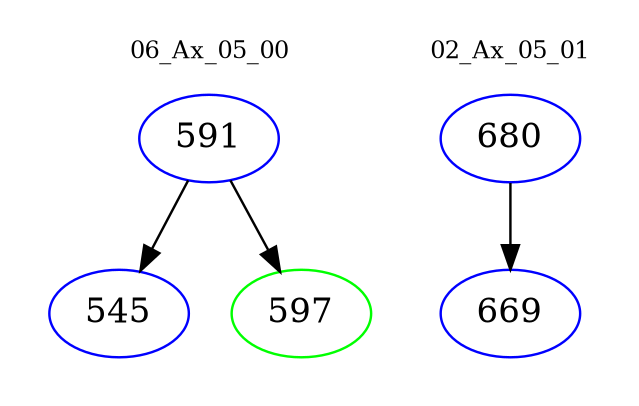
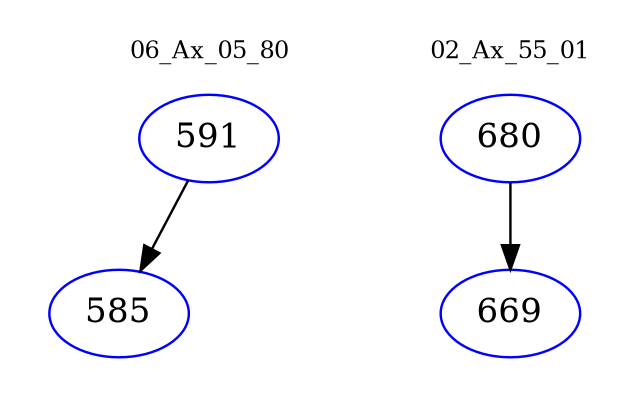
cluster "06_Ax_05_00": label "06_Ax_05_00" -> "06_Ax_05_80"
cluster "02_Ax_05_01": label "02_Ax_05_01" -> "02_Ax_55_01"
node "545": label "545" -> "585"
node "597": removed
